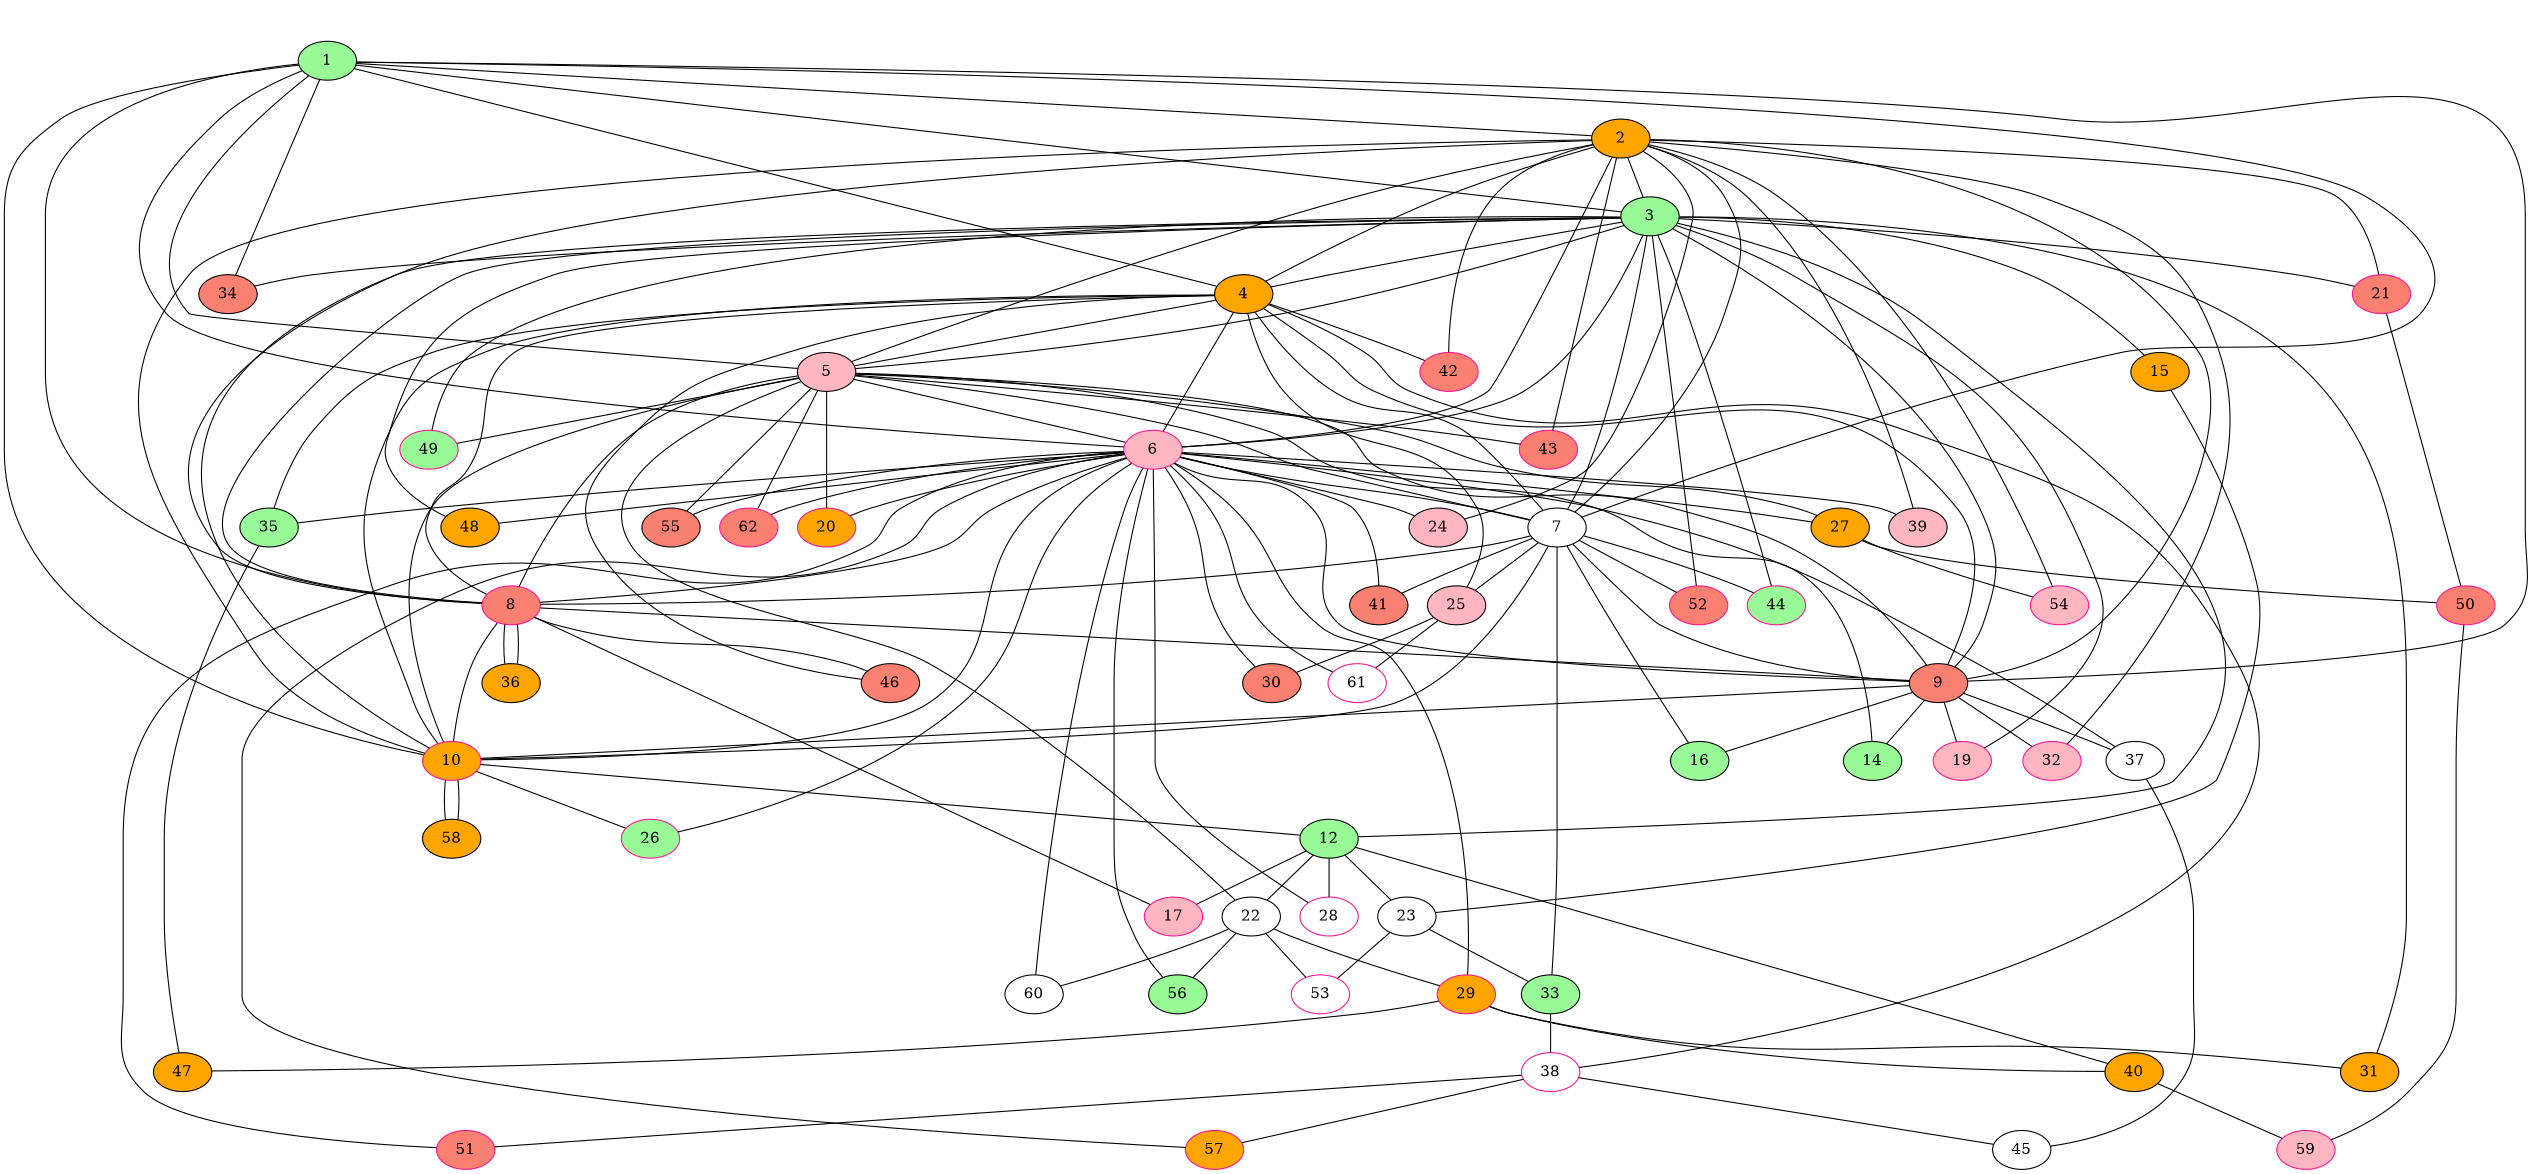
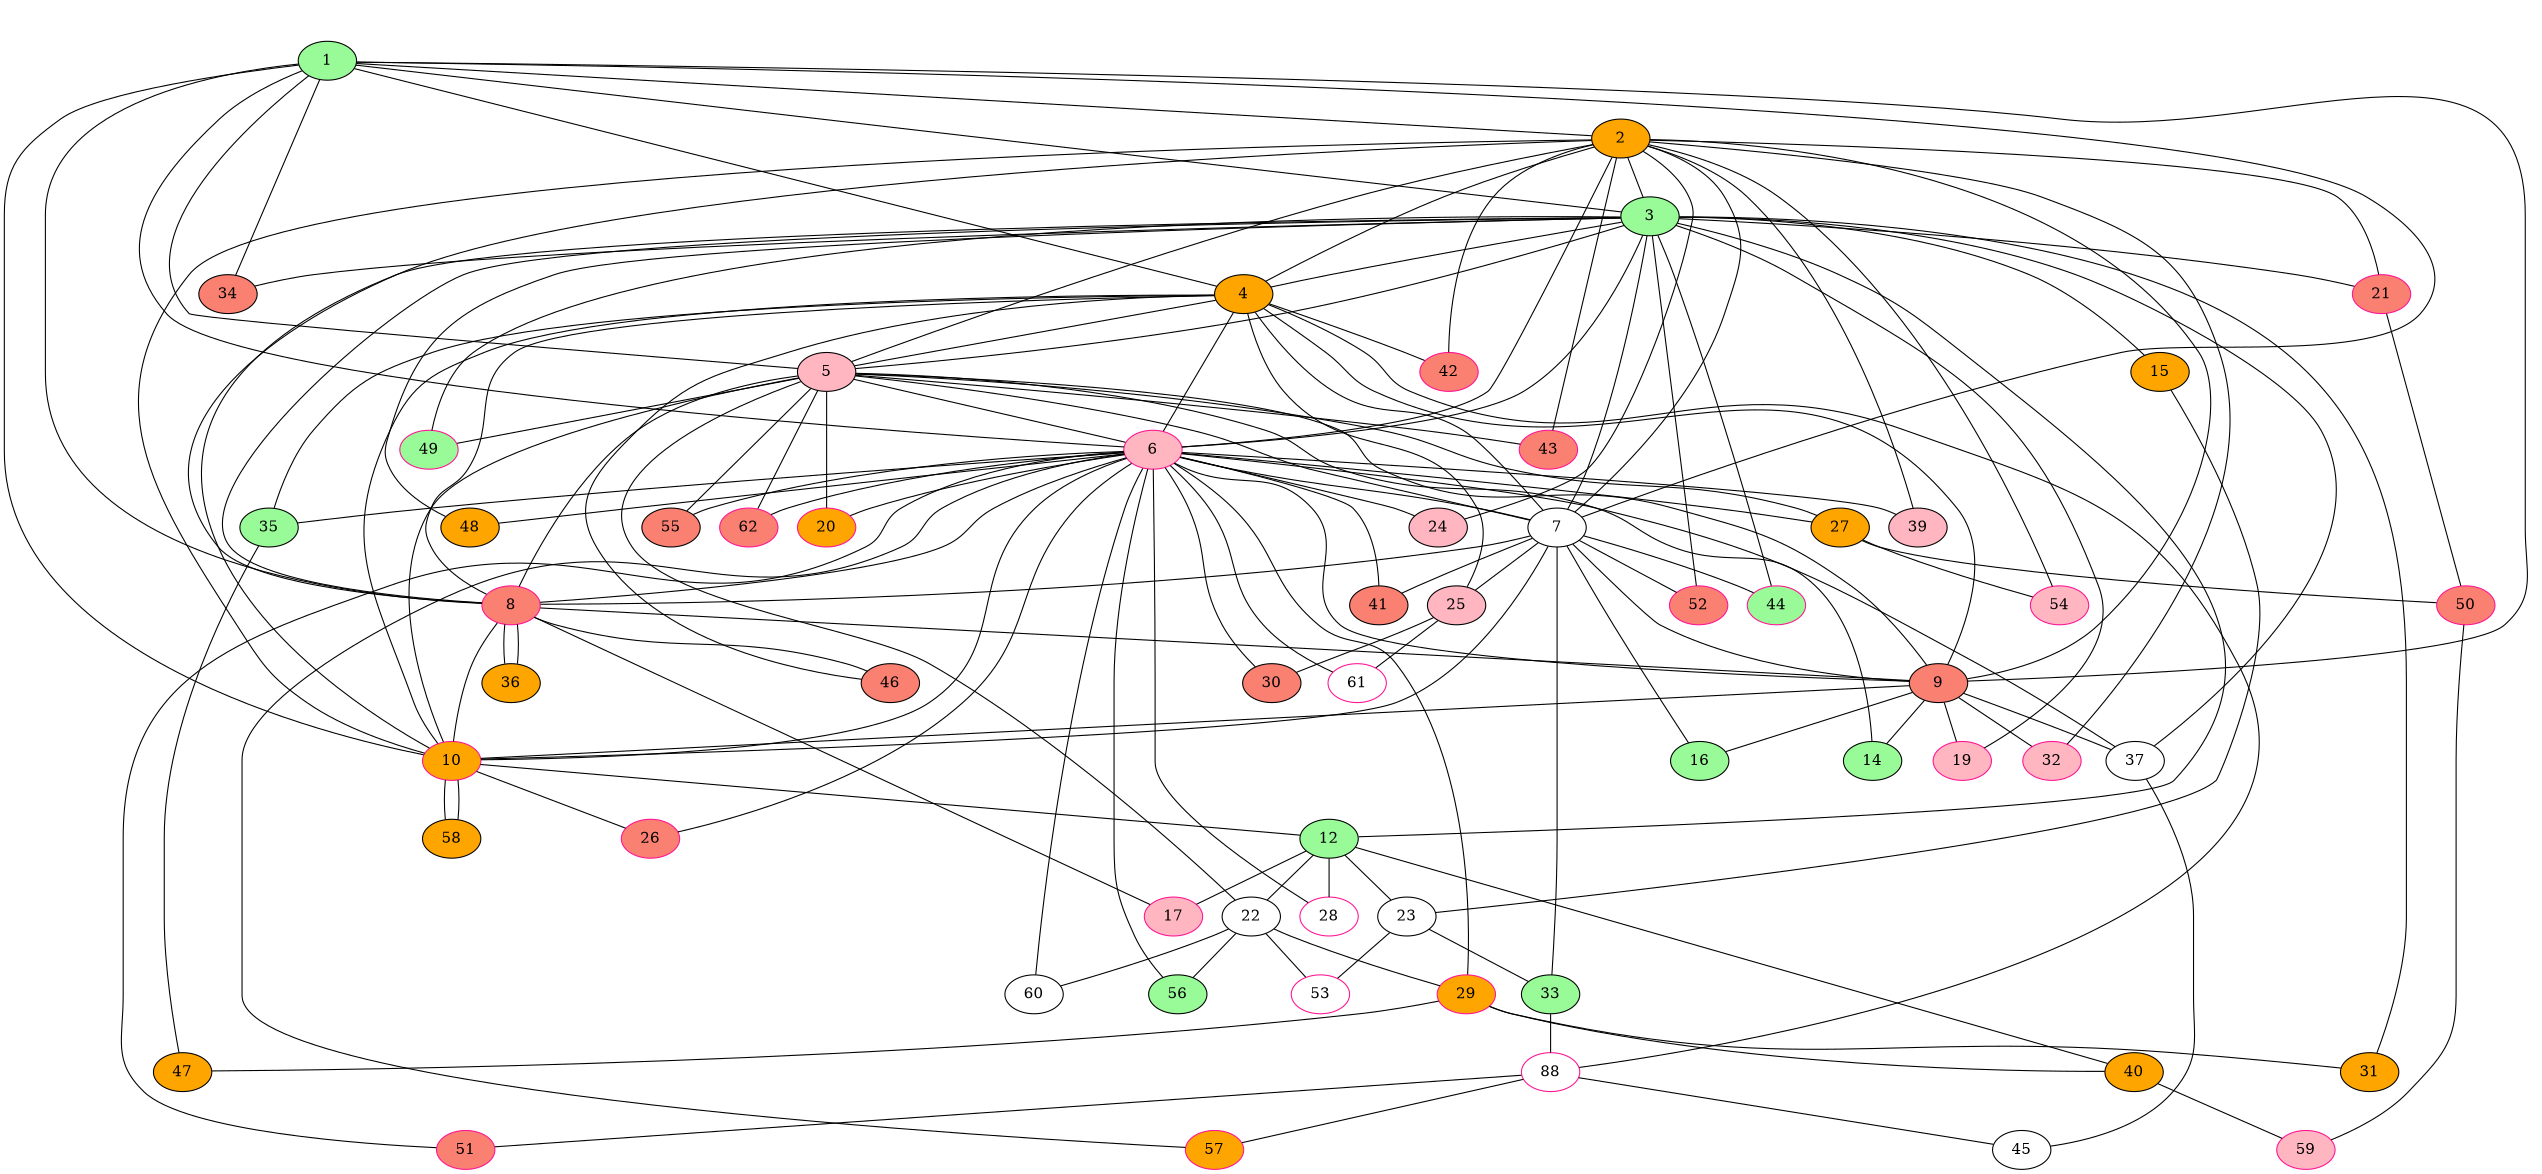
edge "3" -- "9": now "3" -- "37"
node "26": fillcolor palegreen -> salmon
node "38": label "38" -> "88"
